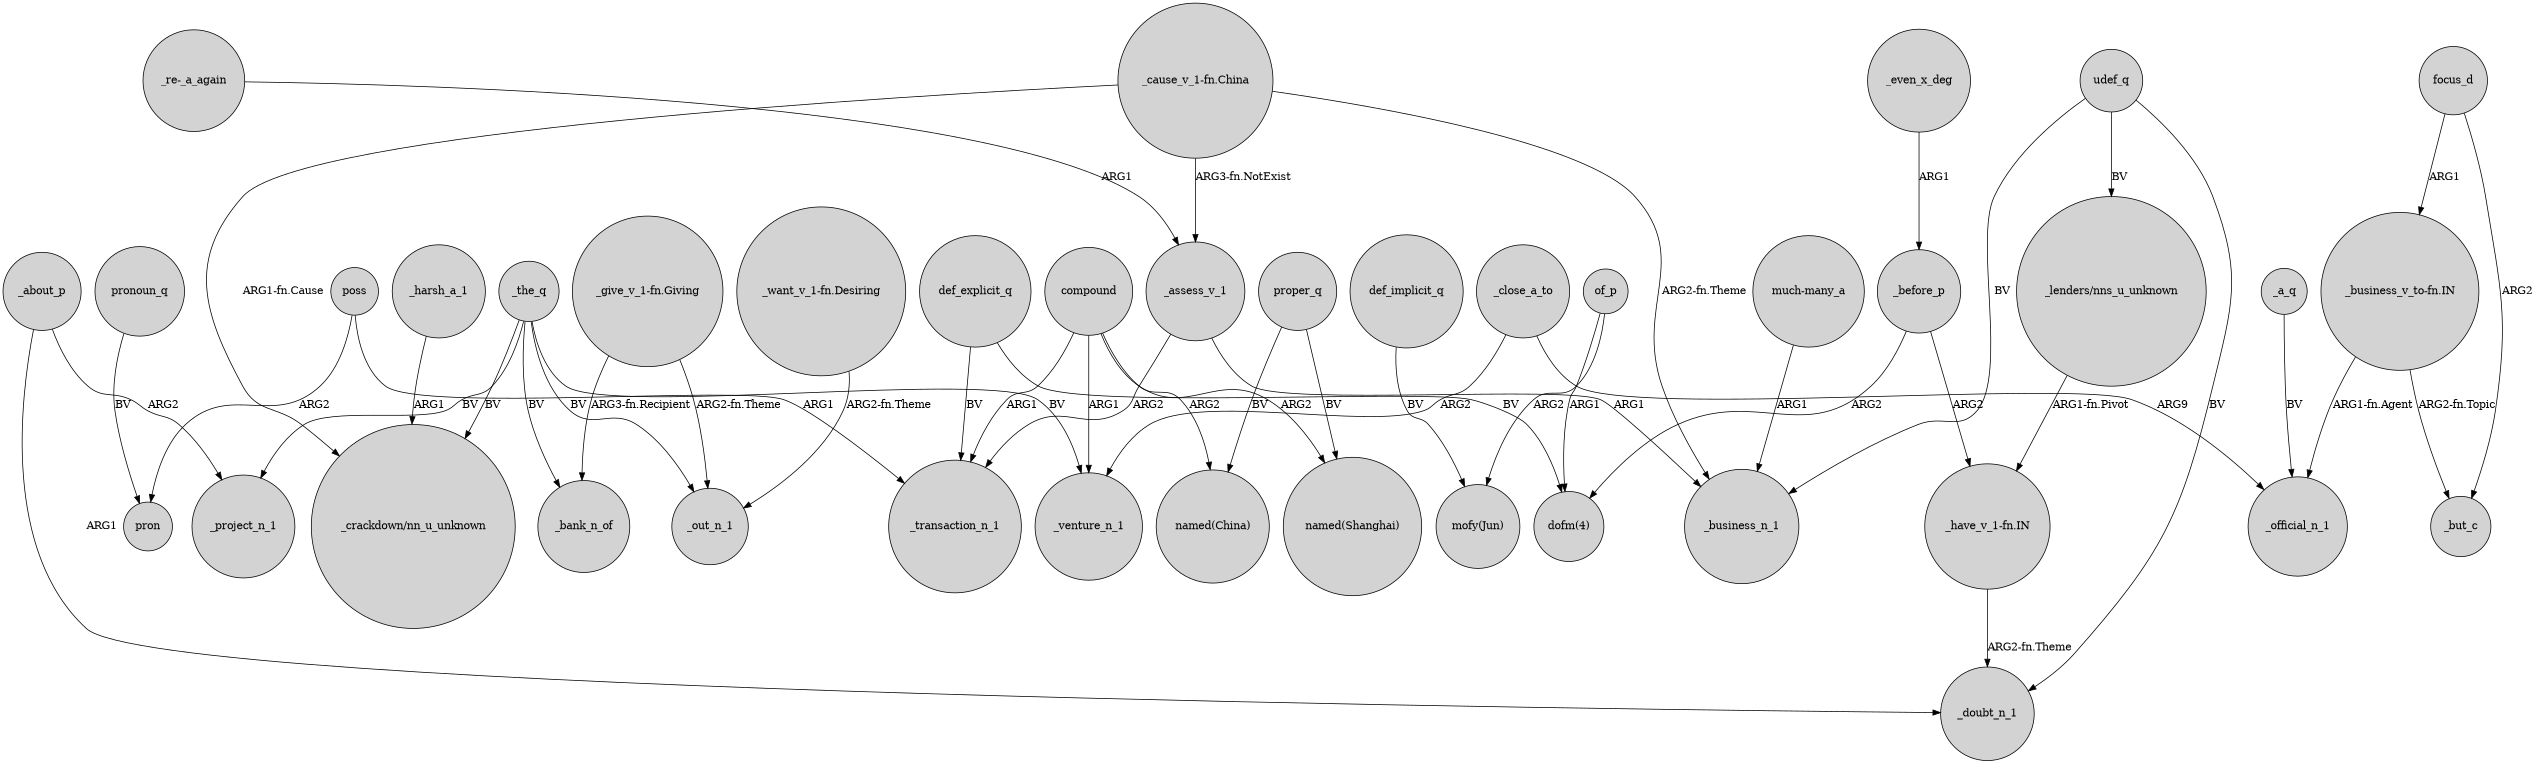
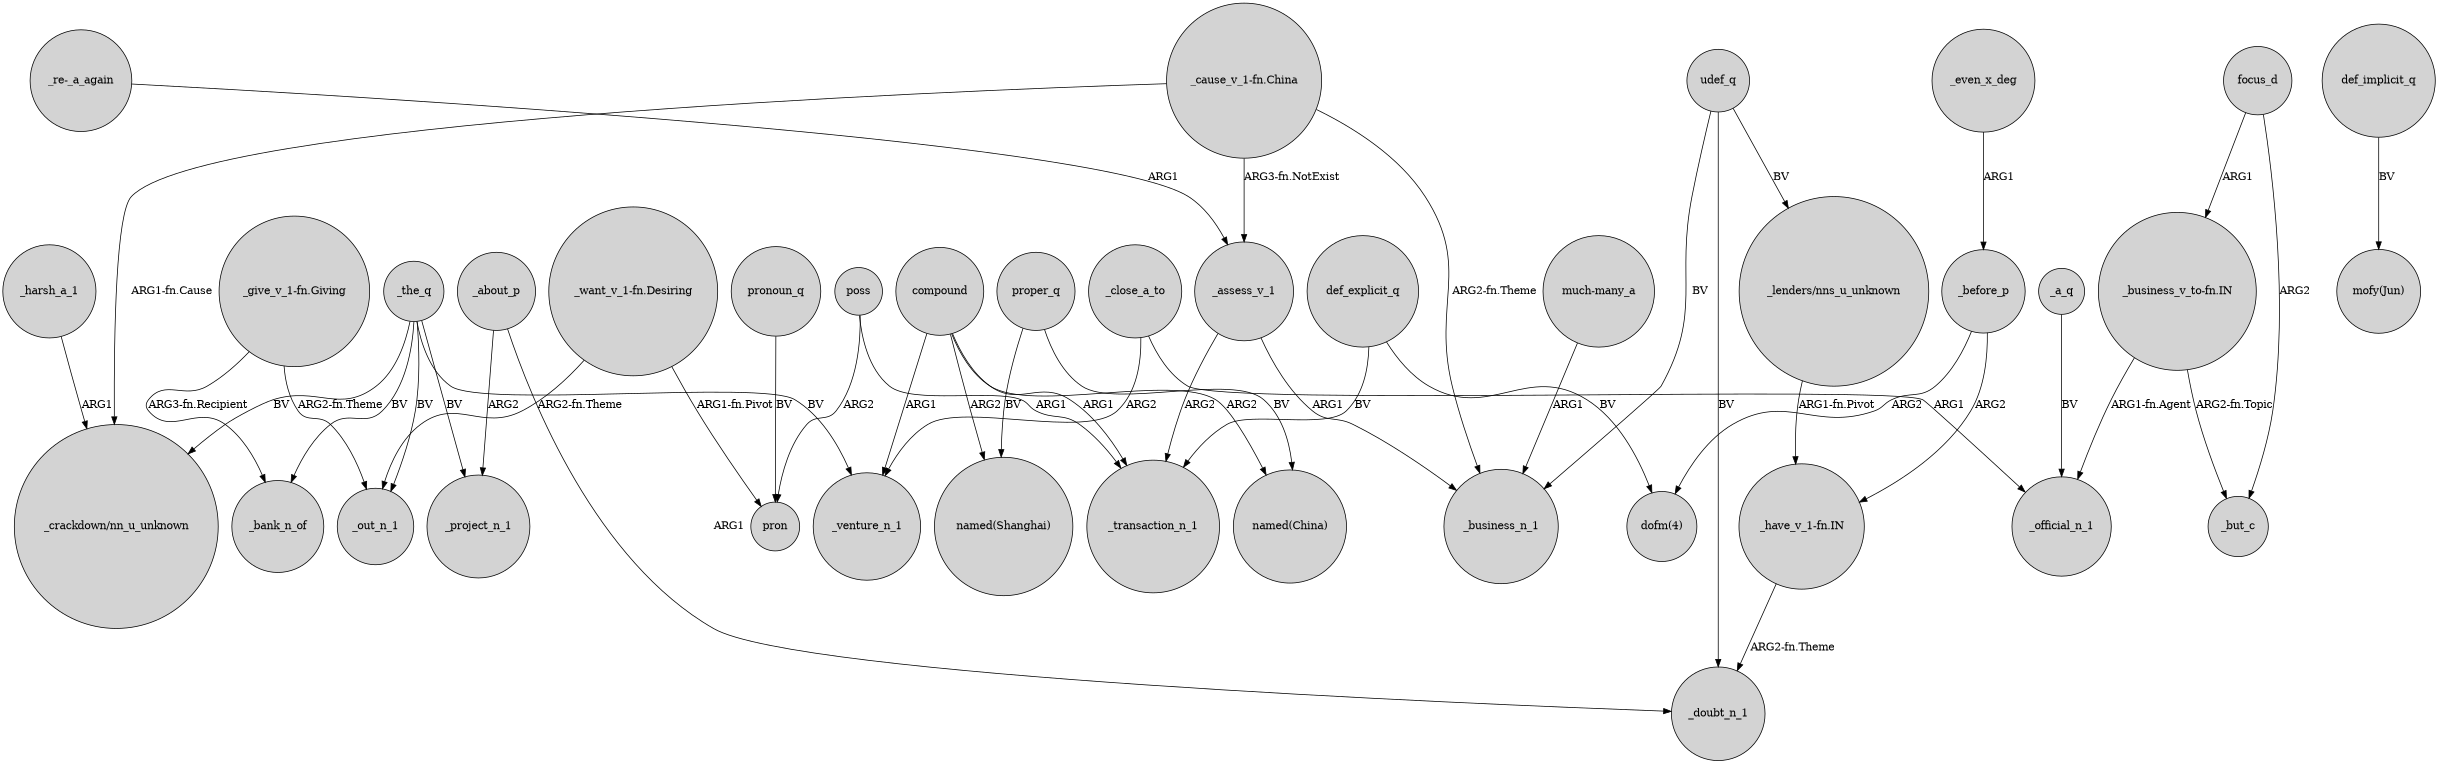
node "of_p": removed
edge "_close_a_to" -> "_official_n_1": label "ARG9" -> "ARG1"
edge "_want_v_1-fn.Desiring" -> "pron": added, label "ARG1-fn.Pivot"
